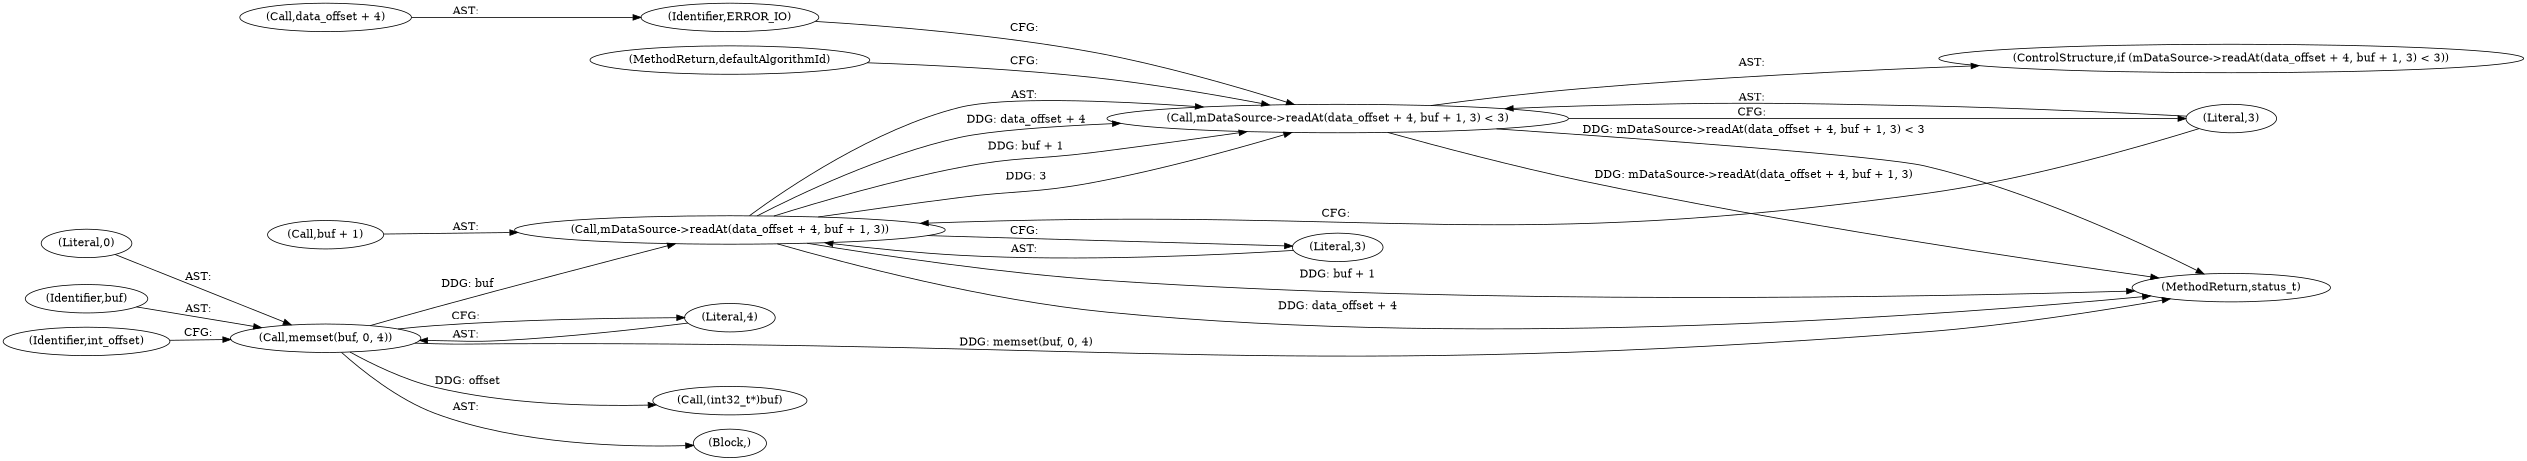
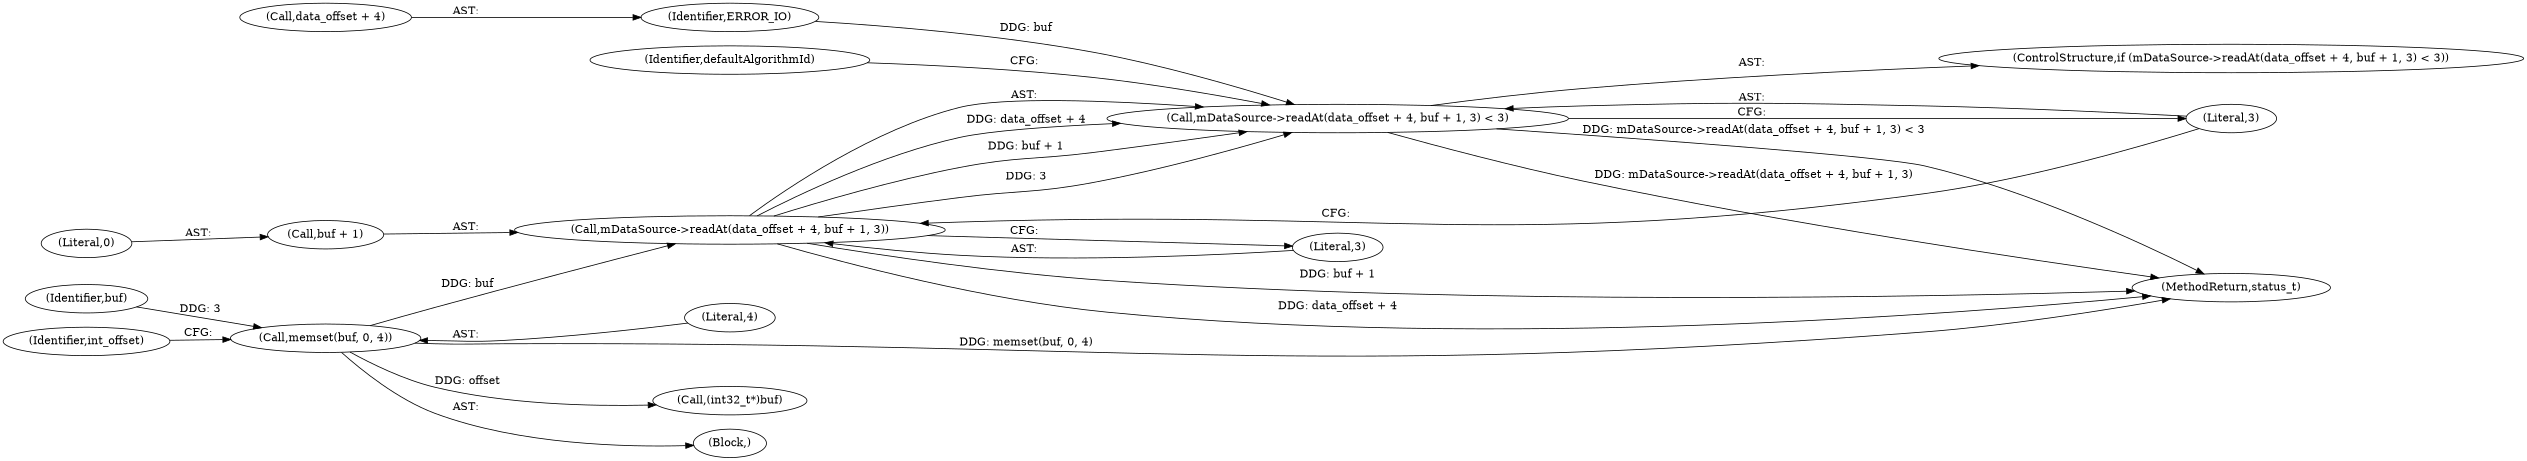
edge "(Identifier,ERROR_IO)" -> "(Call,mDataSource->readAt(data_offset + 4, buf + 1, 3) < 3)": label "CFG: " -> "DDG: buf"
node "(MethodReturn,defaultAlgorithmId)": label "(MethodReturn,defaultAlgorithmId)" -> "(Identifier,defaultAlgorithmId)"
edge "(Literal,0)" -> "(Call,memset(buf, 0, 4))": now "(Literal,0)" -> "(Call,buf + 1)"
edge "(Identifier,buf)" -> "(Call,memset(buf, 0, 4))": label "AST: " -> "DDG: 3"
edge "(Call,memset(buf, 0, 4))" -> "(Literal,4)": removed, label "CFG:"
